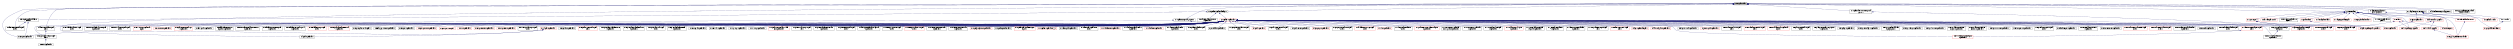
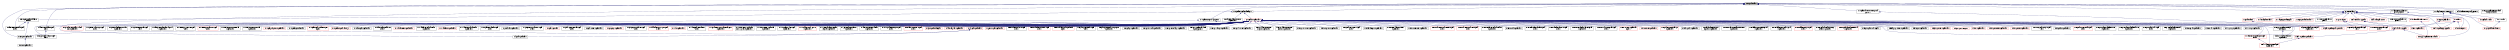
node "itkDisplacementFieldJacobian DeterminantFilter.h": added
node "itkGPUImageToImageFilter.h": added
edge "itkCropImageFilter.h" -> "itkScalarImageKmeansImage Filter.h": now "itkCropImageFilter.h" -> "itkExtractImageFilter.h"
